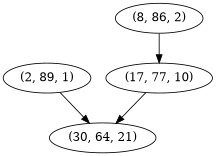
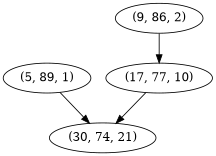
node "(8, 86, 2)": label "(8, 86, 2)" -> "(9, 86, 2)"
node "(2, 89, 1)": label "(2, 89, 1)" -> "(5, 89, 1)"
node "(30, 64, 21)": label "(30, 64, 21)" -> "(30, 74, 21)"
